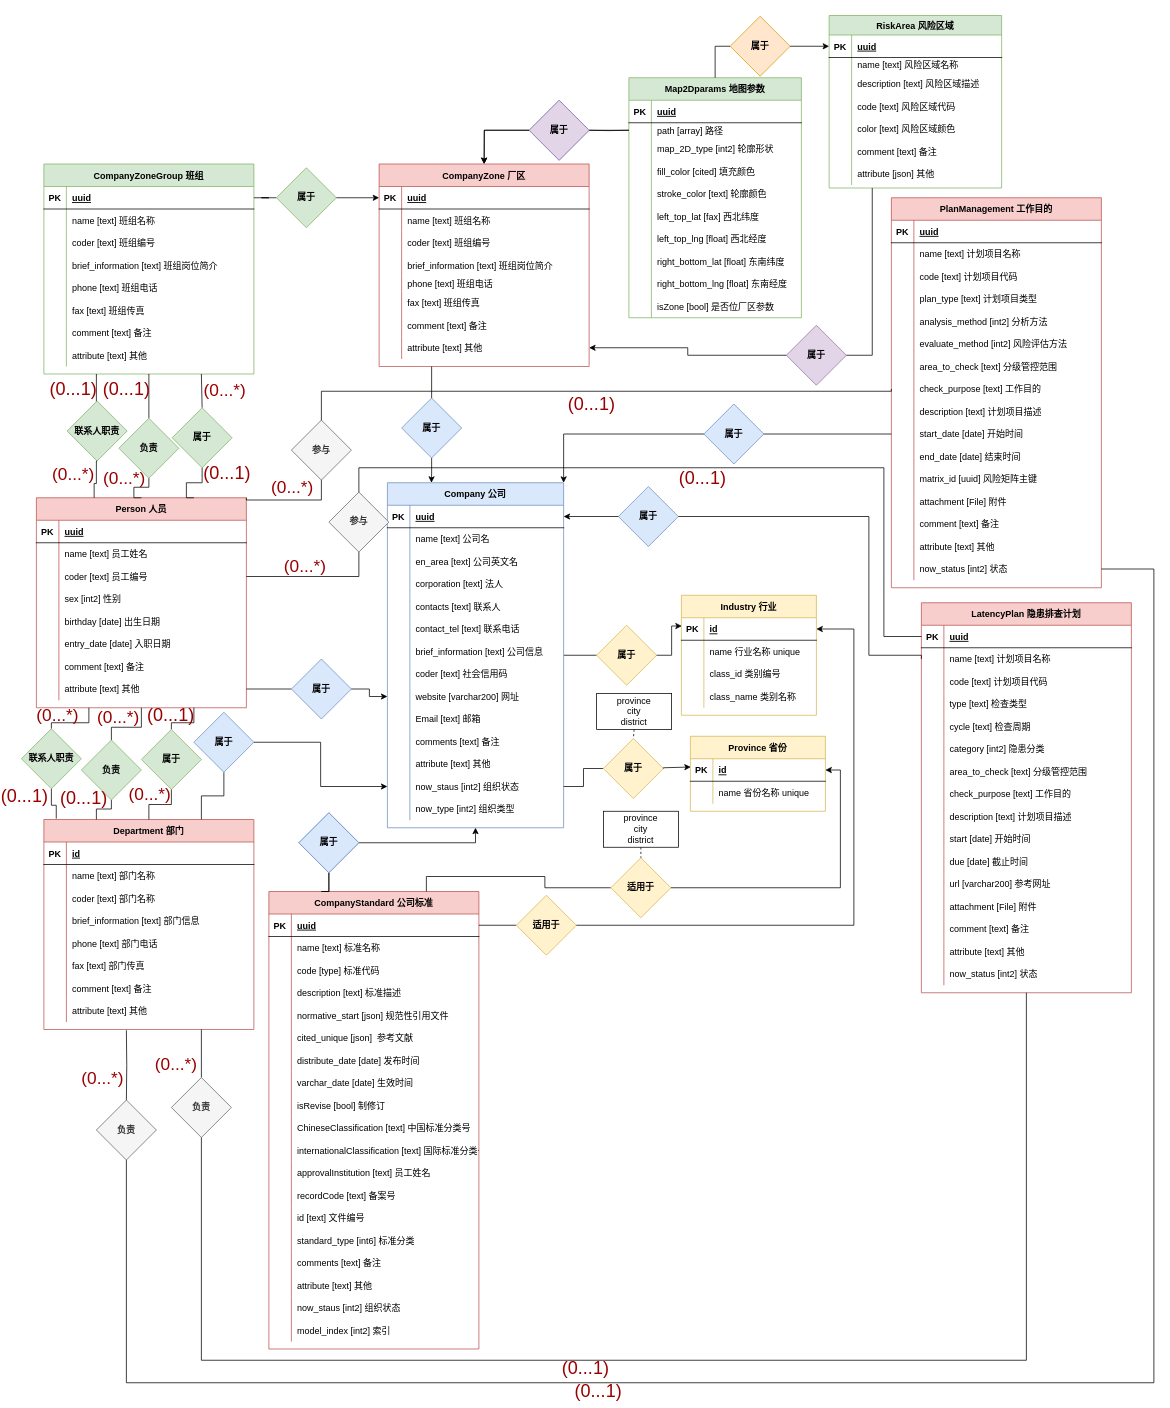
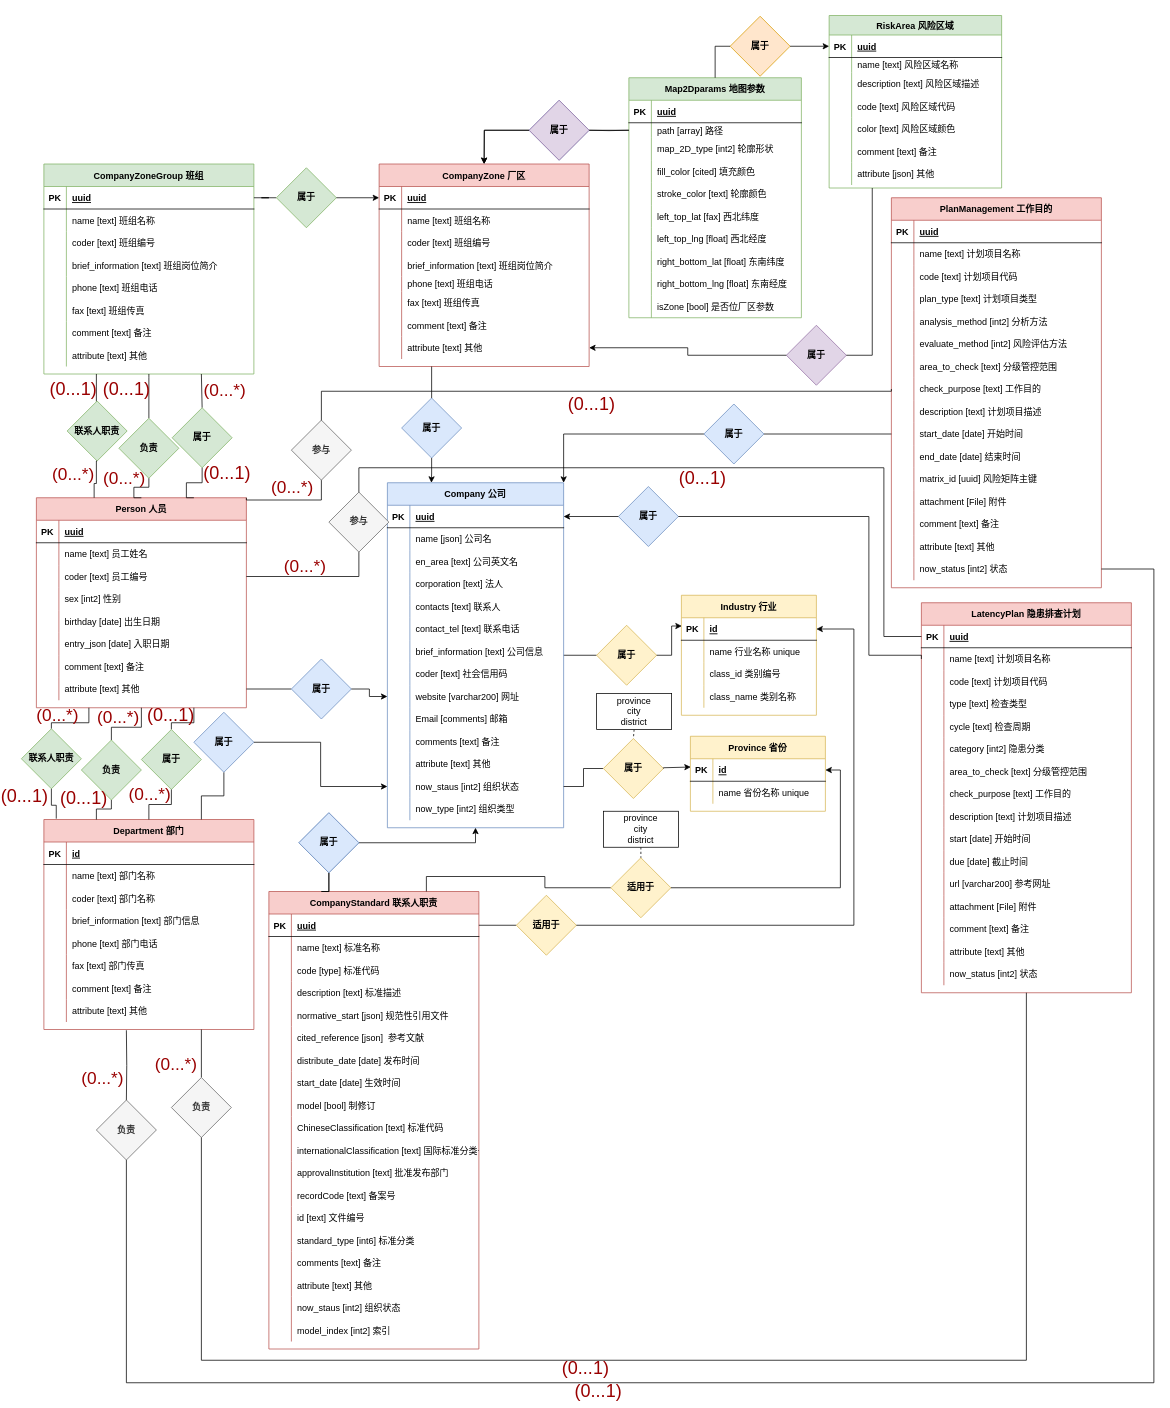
node "name [text] 公司名": label "name [text] 公司名" -> "name [json] 公司名"
node "entry_date [date] 入职日期": label "entry_date [date] 入职日期" -> "entry_json [date] 入职日期"
node "Email [text] 邮箱": label "Email [text] 邮箱" -> "Email [comments] 邮箱"
node "CompanyStandard 公司标准": label "CompanyStandard 公司标准" -> "CompanyStandard 联系人职责"
node "cited_unique [json] 参考文献": label "cited_unique [json] 参考文献" -> "cited_reference [json] 参考文献"
node "varchar_date [date] 生效时间": label "varchar_date [date] 生效时间" -> "start_date [date] 生效时间"
node "isRevise [bool] 制修订": label "isRevise [bool] 制修订" -> "model [bool] 制修订"
node "ChineseClassification [text] 中国标准分类号": label "ChineseClassification [text] 中国标准分类号" -> "ChineseClassification [text] 标准代码"
node "approvalInstitution [text] 员工姓名": label "approvalInstitution [text] 员工姓名" -> "approvalInstitution [text] 批准发布部门"
